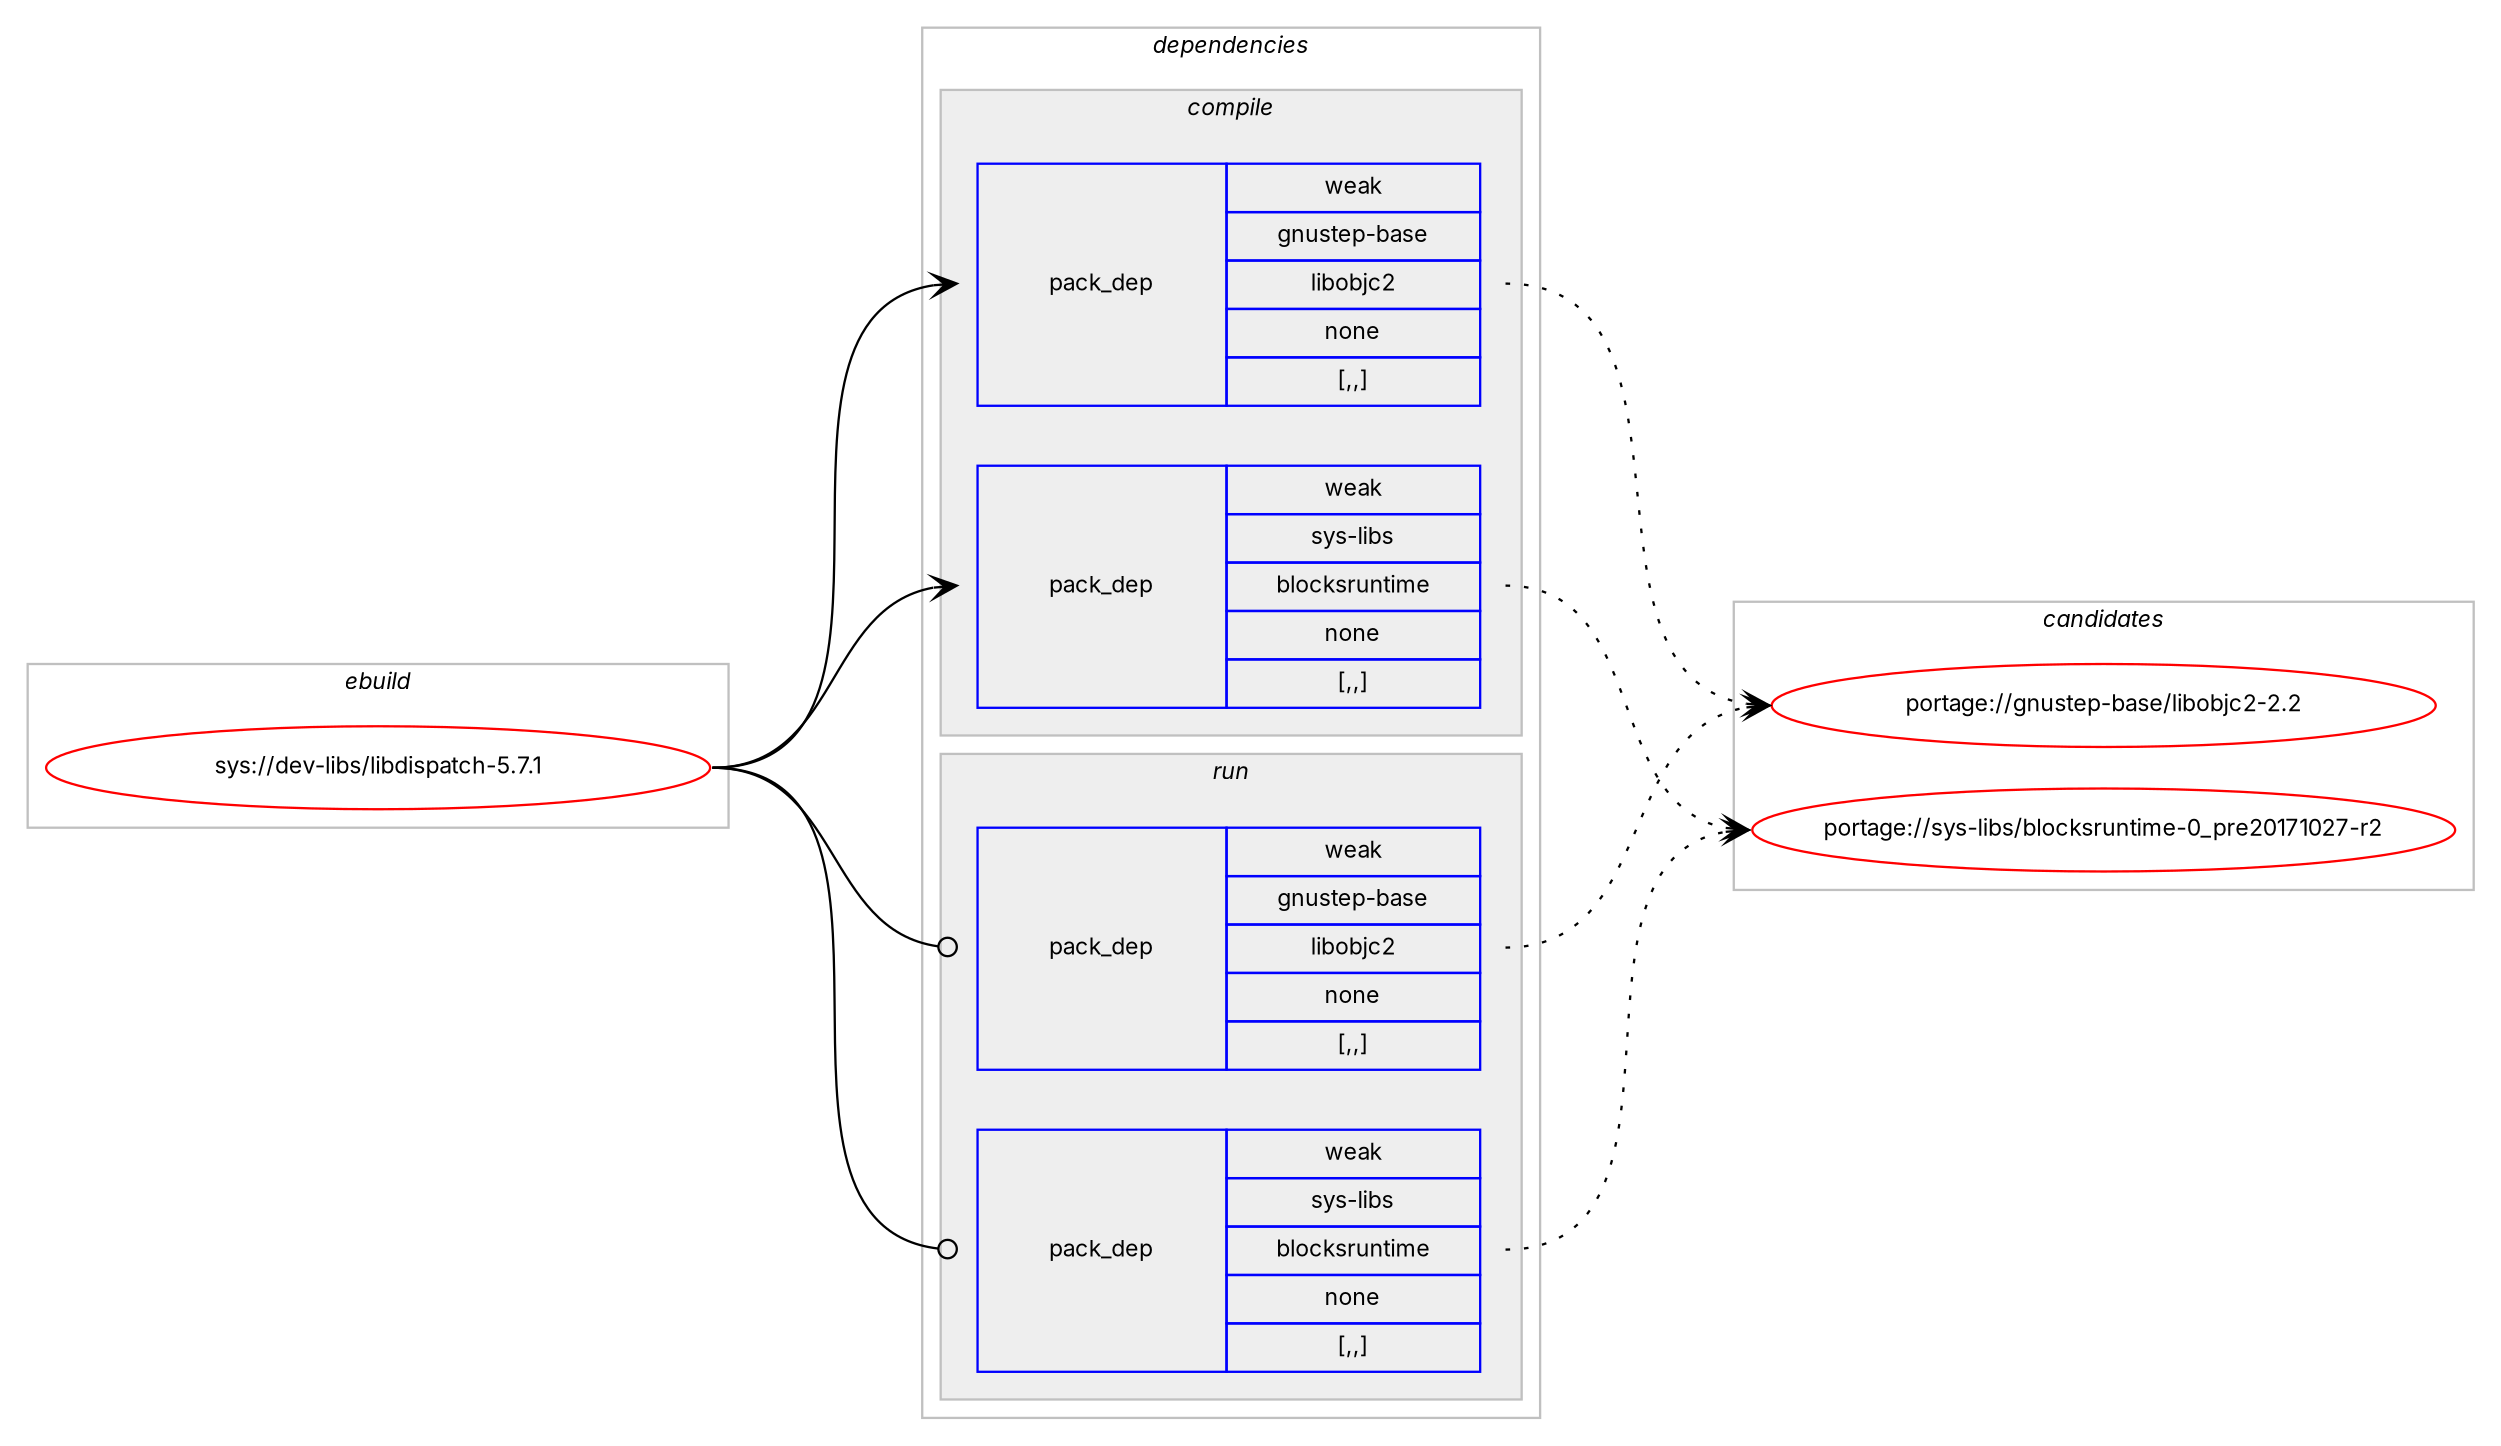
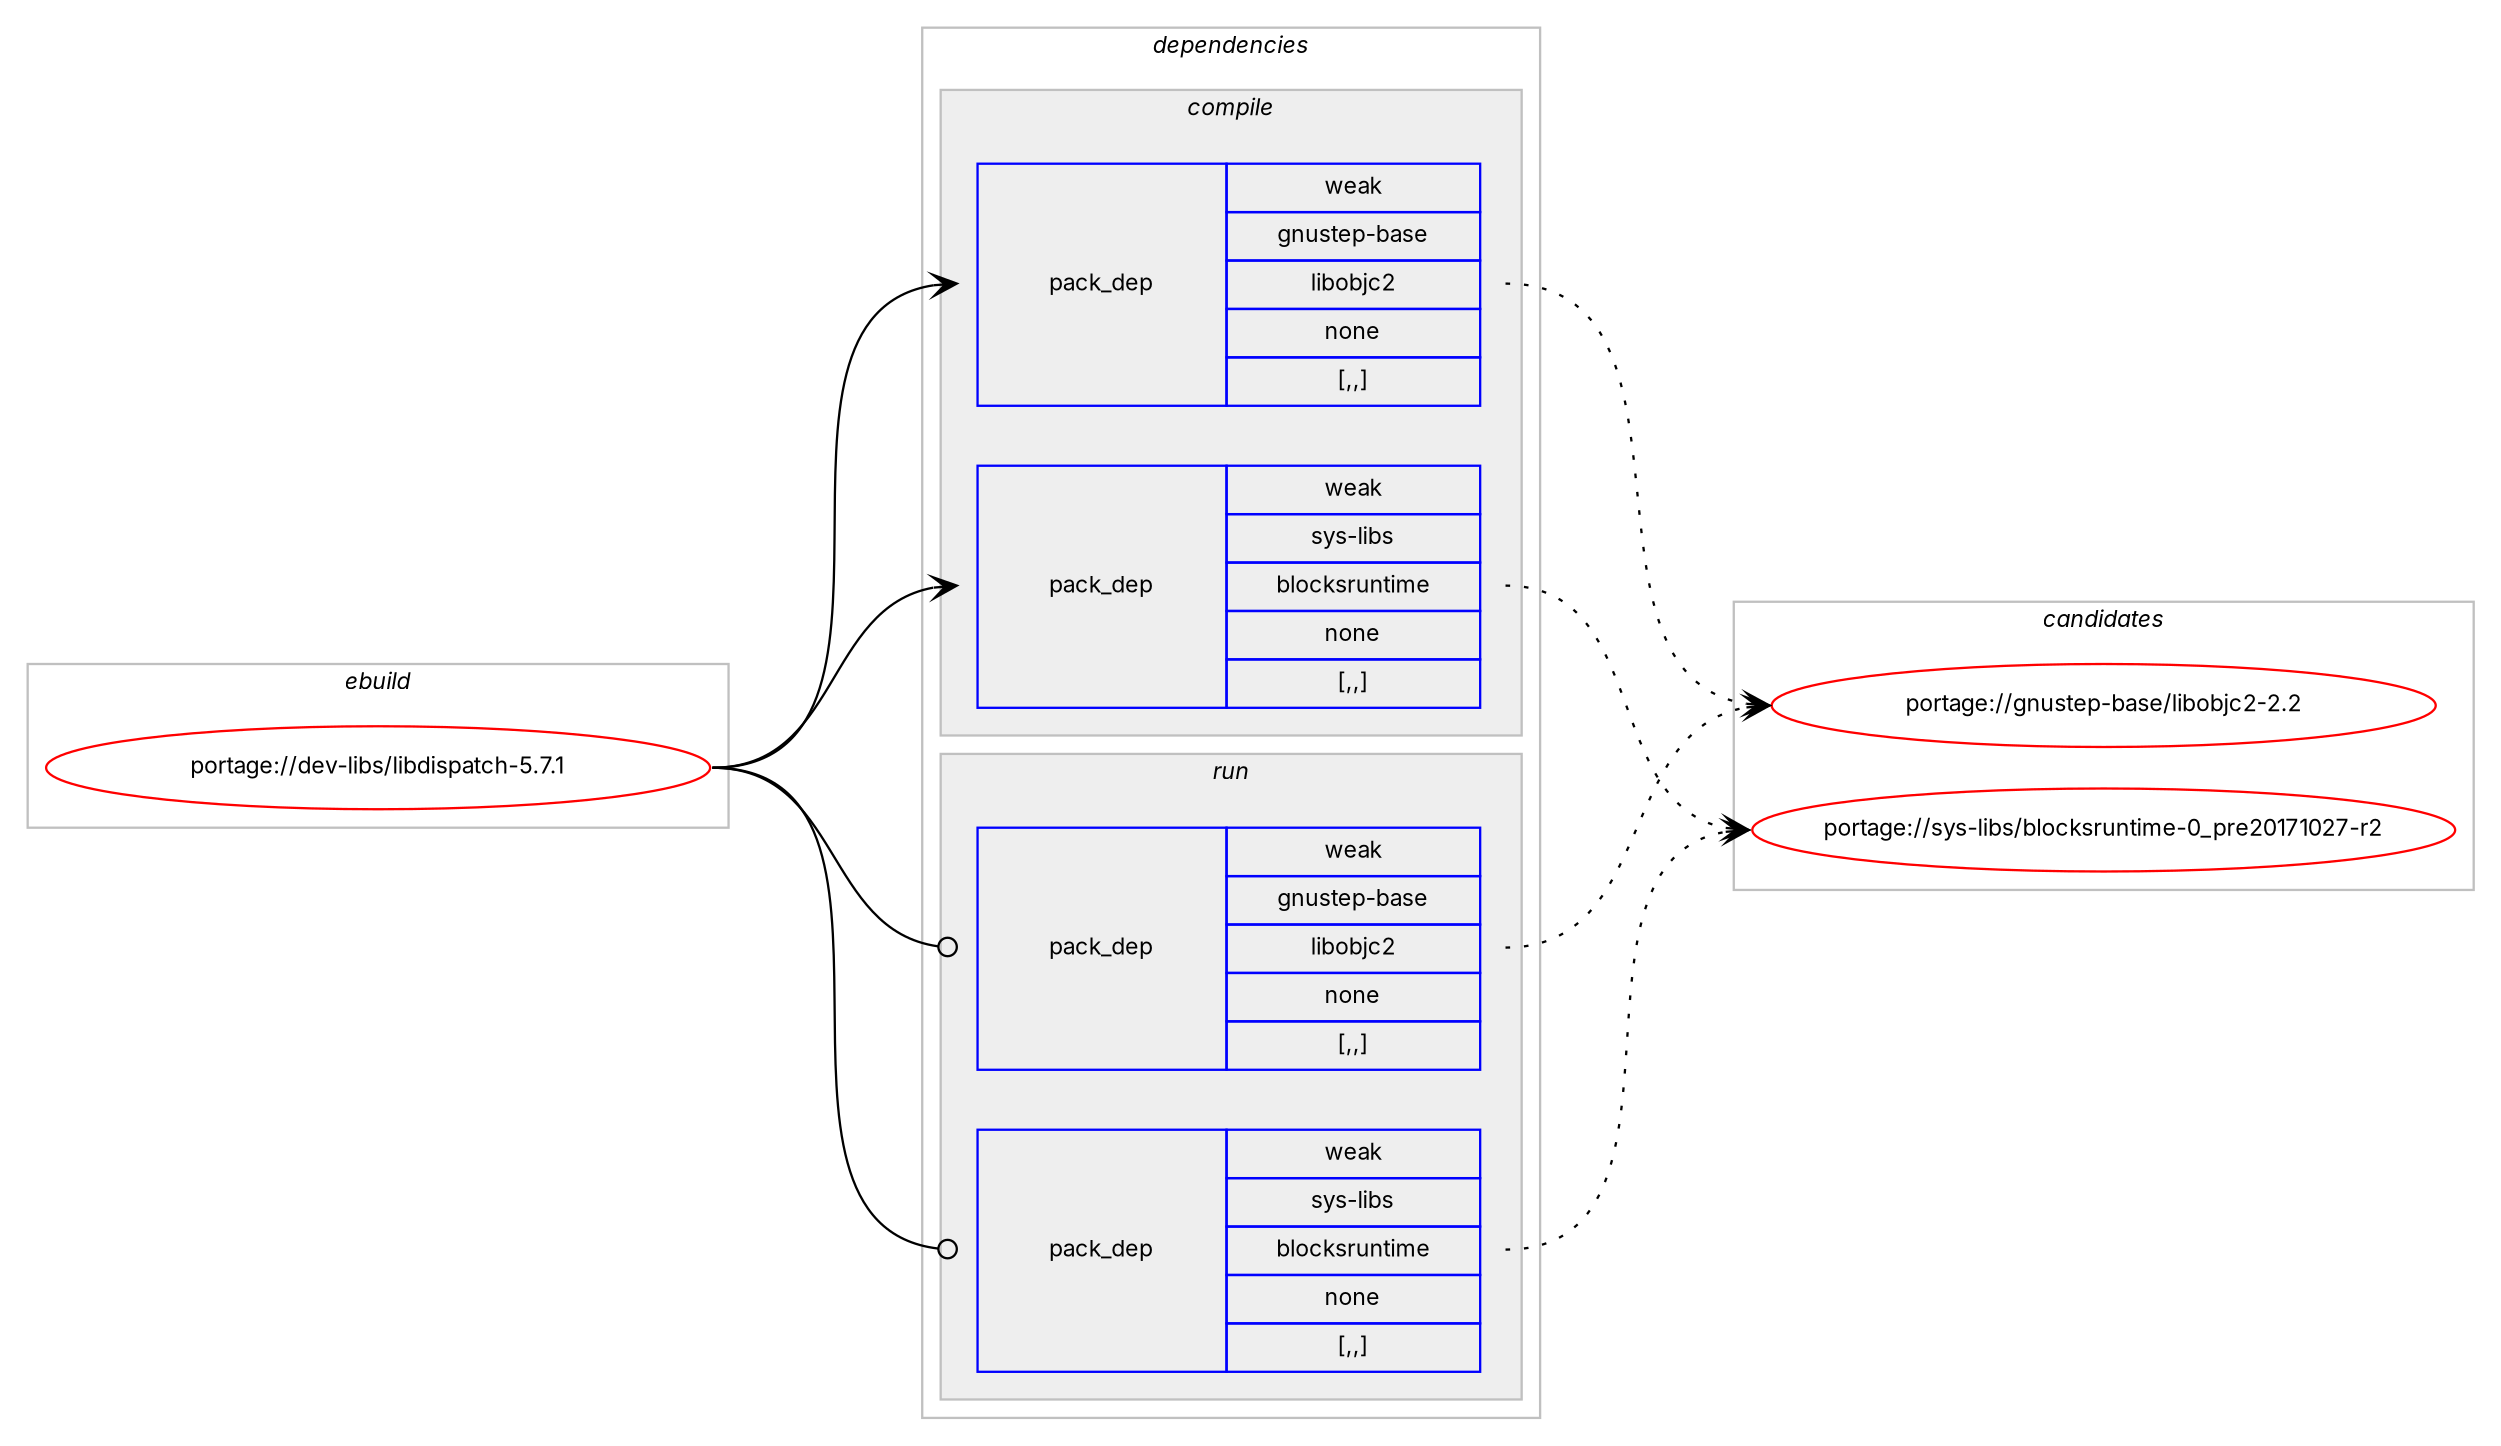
node "sys://dev-libs/libdispatch-5.7.1": label "sys://dev-libs/libdispatch-5.7.1" -> "portage://dev-libs/libdispatch-5.7.1"
